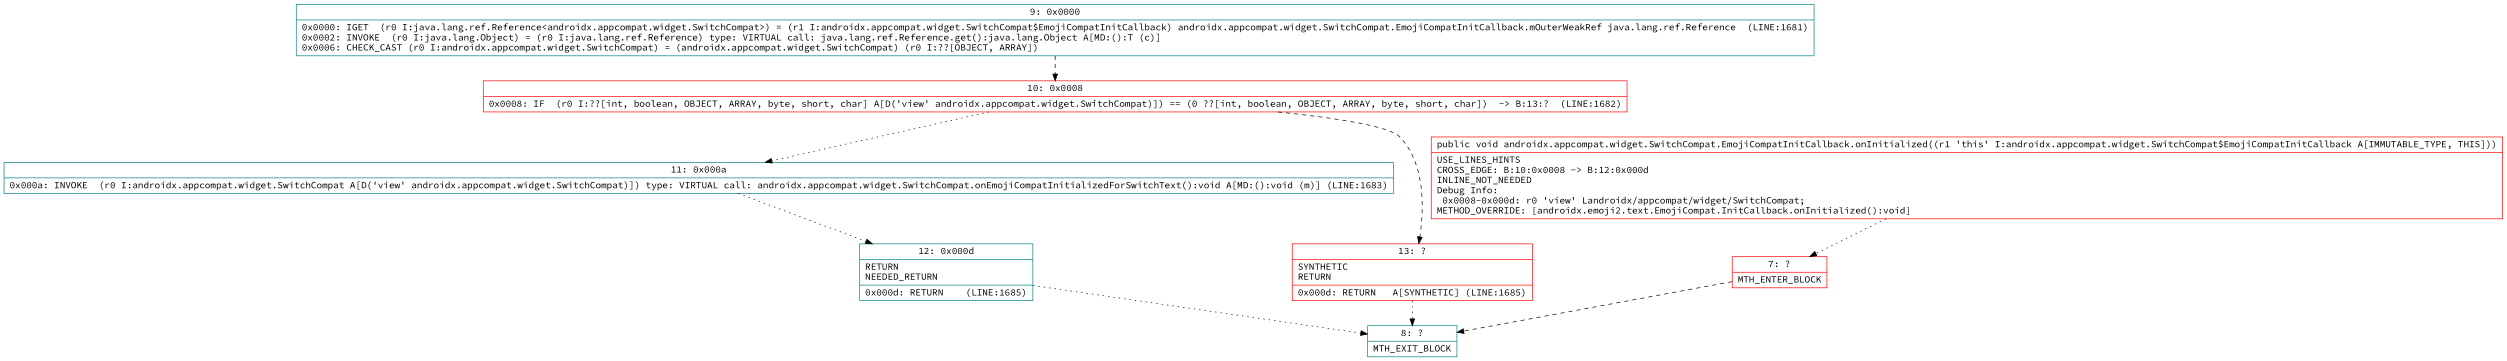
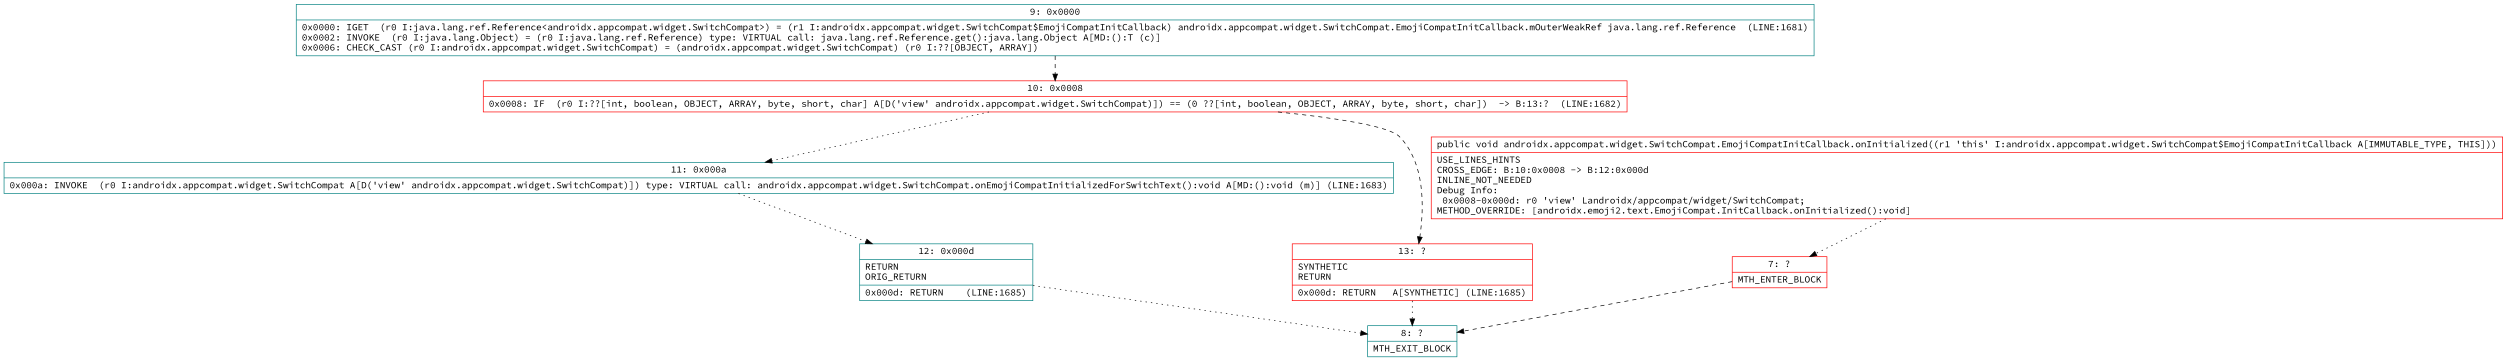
node "12: 0x000d": text "NEEDED_RETURN" -> "ORIG_RETURN"
